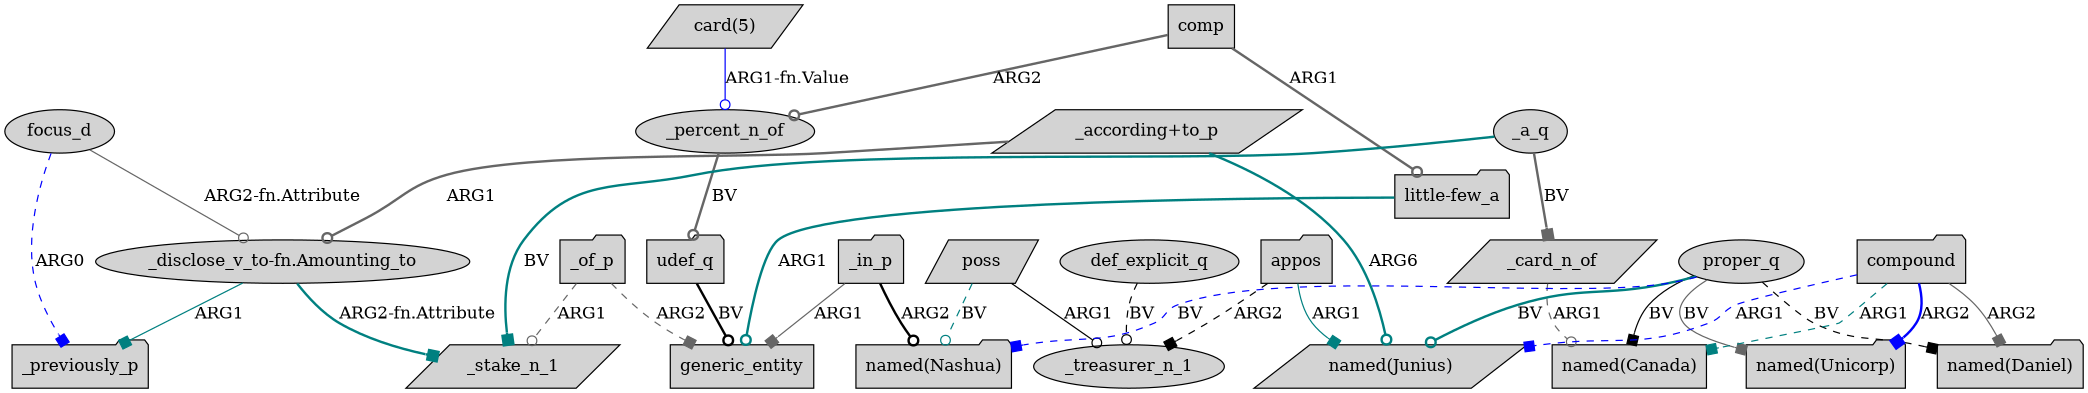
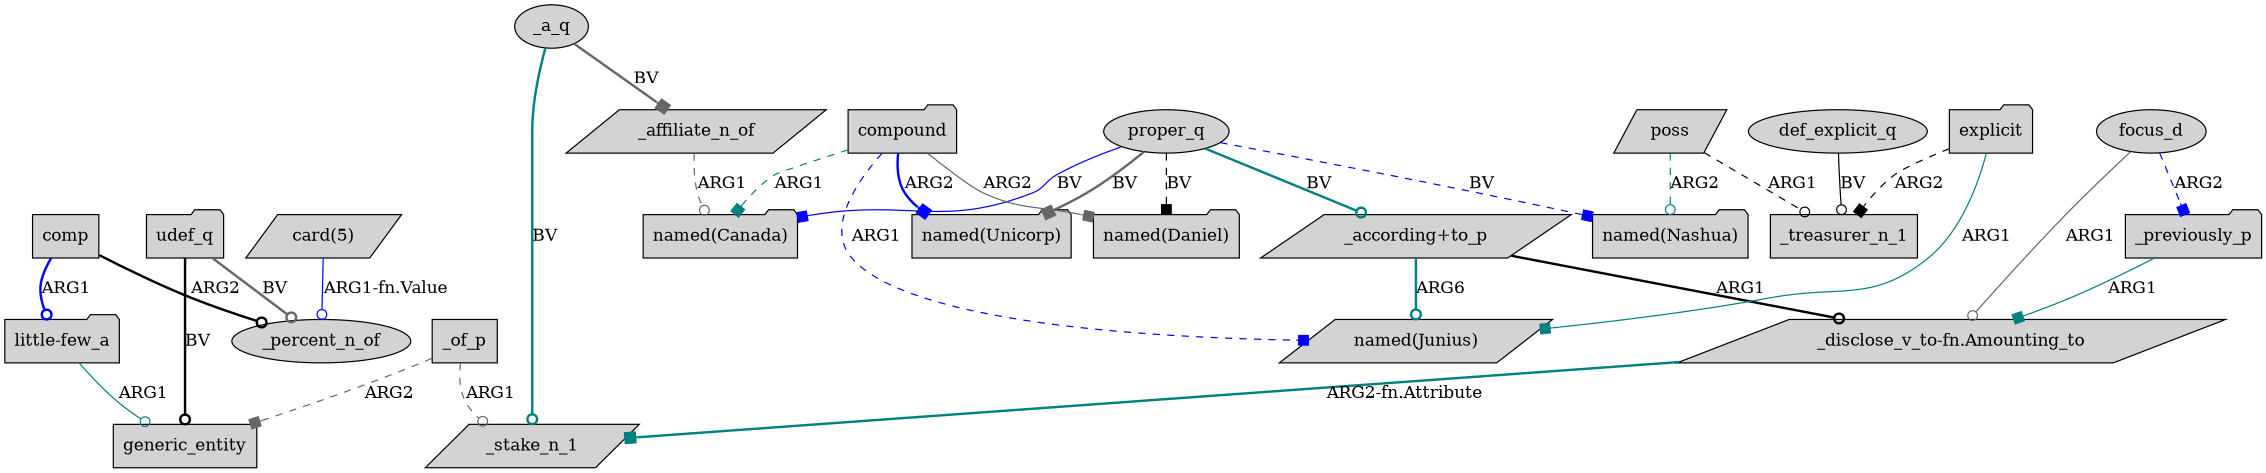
edge "comp" -> "_percent_n_of": color gray40 -> black
edge "comp" -> "little-few_a": color gray40 -> blue
edge "_according+to_p" -> "_disclose_v_to-fn.Amounting_to": color gray40 -> black
edge "_a_q" -> "_stake_n_1": arrowhead box -> odot
edge "_percent_n_of" -> "udef_q": reversed
edge "focus_d" -> "_disclose_v_to-fn.Amounting_to": label "ARG2-fn.Attribute" -> "ARG1"
edge "little-few_a" -> "generic_entity": style bold -> solid
edge "focus_d" -> "_previously_p": label "ARG0" -> "ARG2"
node "_disclose_v_to-fn.Amounting_to": shape ellipse -> parallelogram
node "_of_p": shape folder -> box
node "_in_p": removed
node "appos": label "appos" -> "explicit"
node "_card_n_of": label "_card_n_of" -> "_affiliate_n_of"
edge "proper_q" -> "named(Junius)": now "proper_q" -> "_according+to_p"
edge "proper_q" -> "named(Canada)": color black -> blue
edge "def_explicit_q" -> "_treasurer_n_1": style dashed -> solid
edge "_disclose_v_to-fn.Amounting_to" -> "_previously_p": reversed
edge "poss" -> "_treasurer_n_1": style solid -> dashed
edge "poss" -> "named(Nashua)": label "BV" -> "ARG2"
edge "proper_q" -> "named(Unicorp)": style solid -> bold
node "_treasurer_n_1": shape ellipse -> box
node "named(Canada)": shape box -> folder
